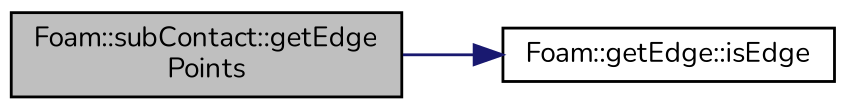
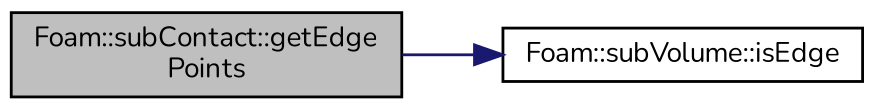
node "Foam::getEdge::isEdge": label "Foam::getEdge::isEdge" -> "Foam::subVolume::isEdge"
